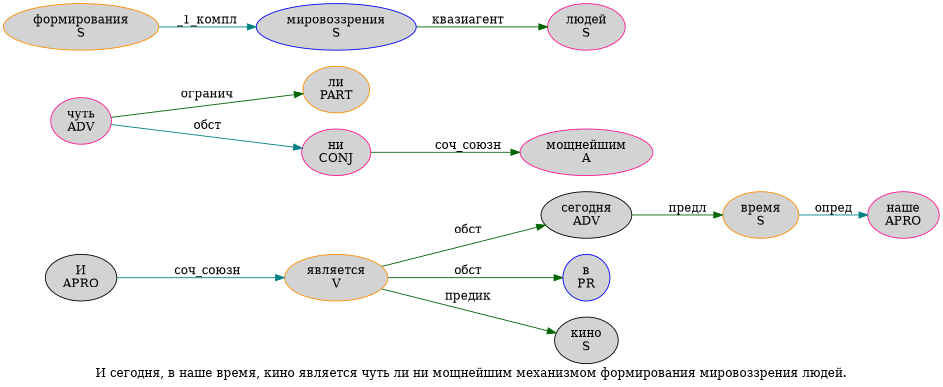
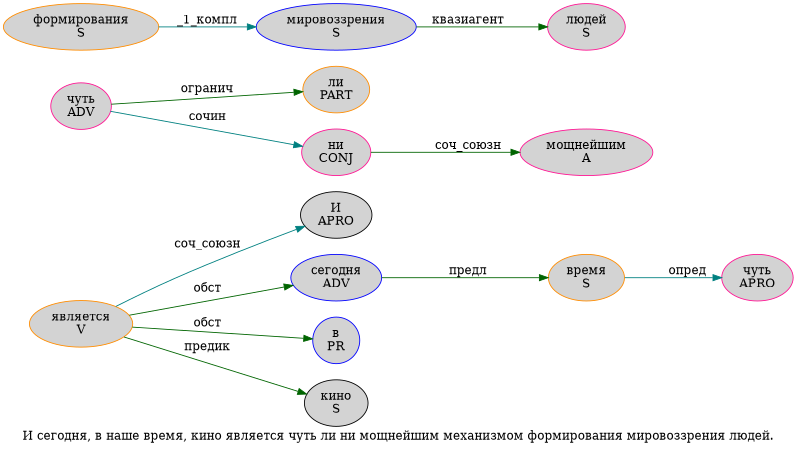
edge "чуть ADV" -> "ни CONJ": label "обст" -> "сочин"
node "сегодня ADV": color black -> blue
node "наше APRO": label "наше APRO" -> "чуть APRO"
edge "И APRO" -> "является V": reversed
